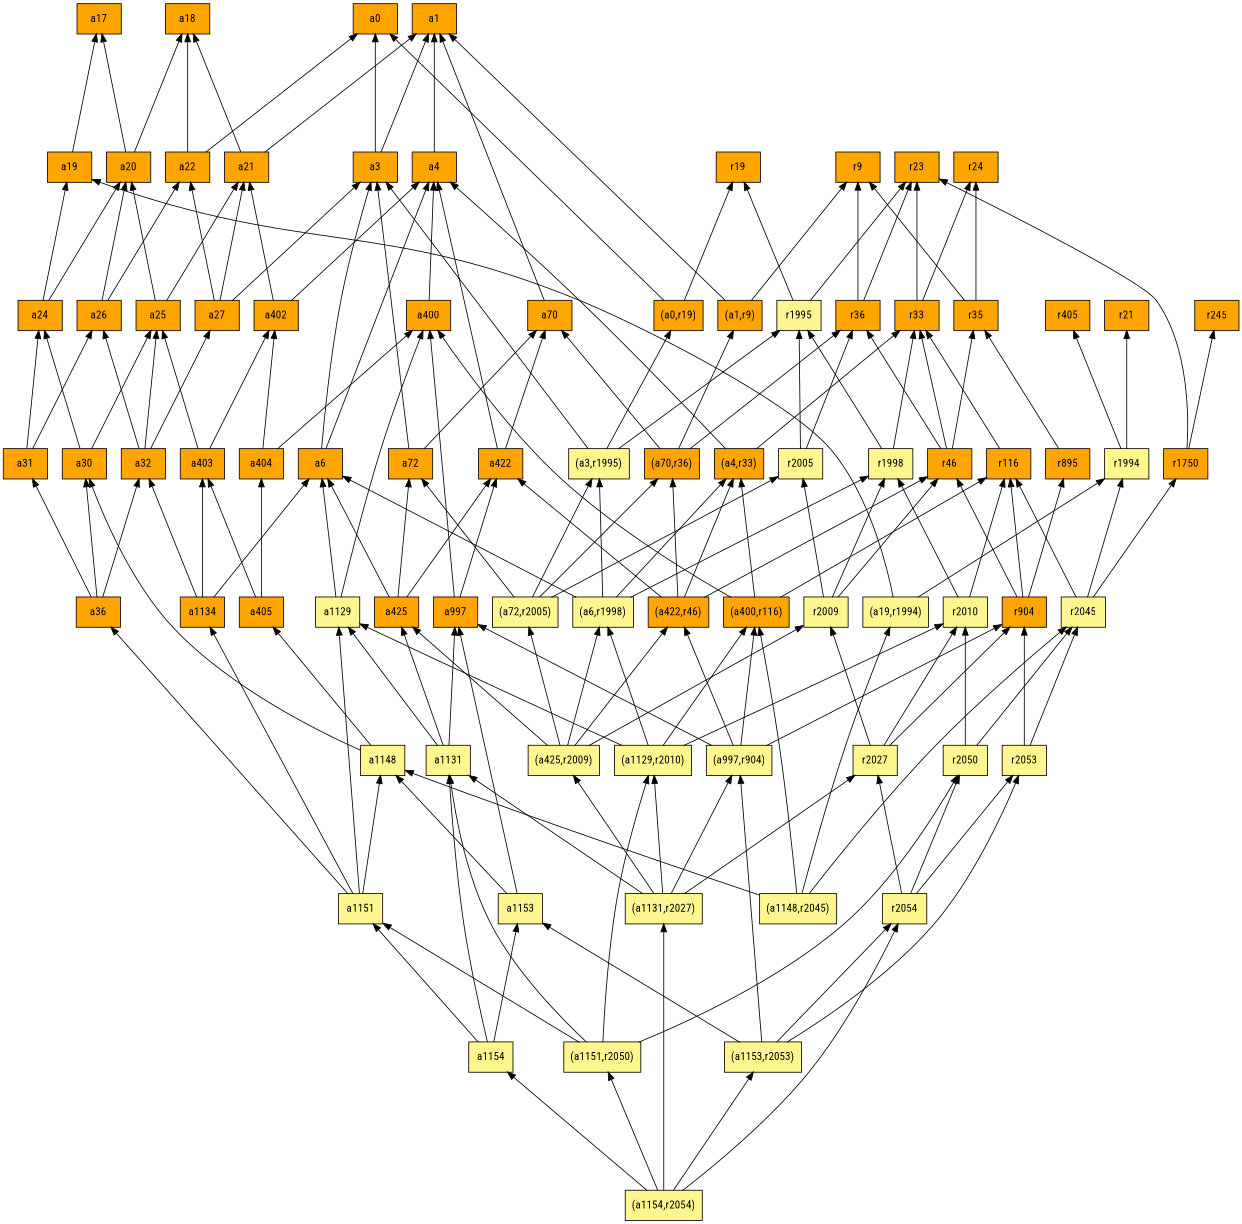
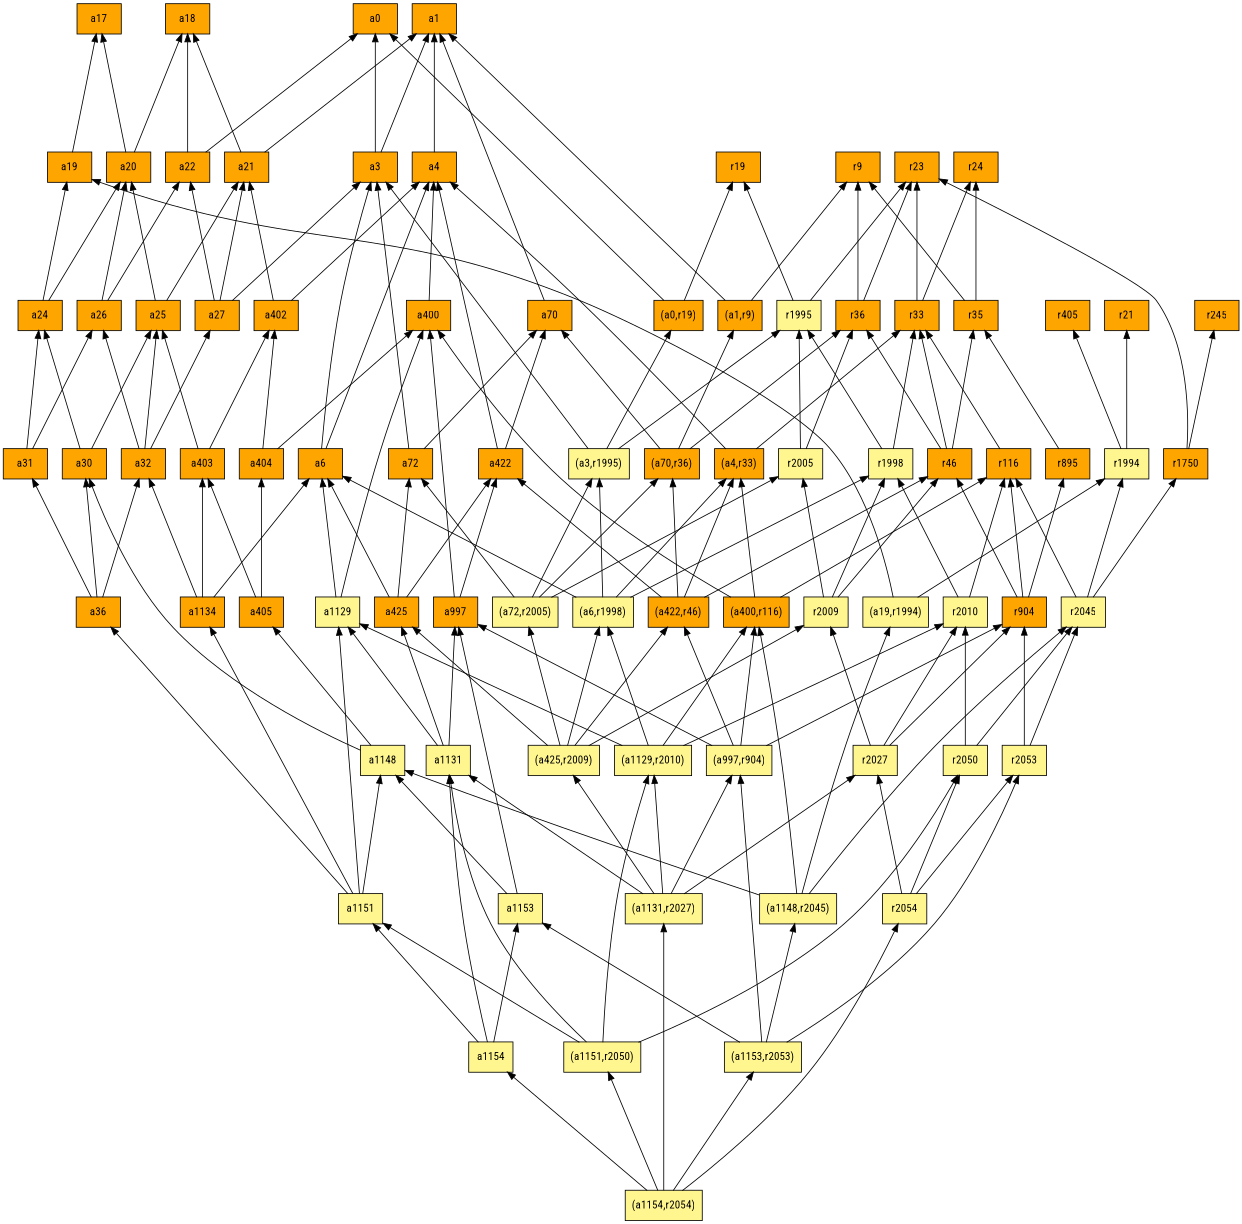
edge "(a1153,r2053)" -> "r2054": now "(a1153,r2053)" -> "(a1148,r2045)"
